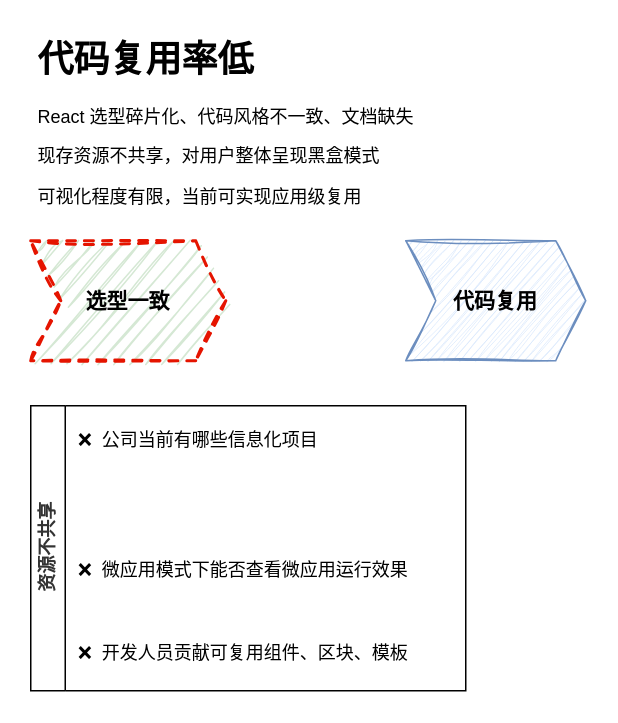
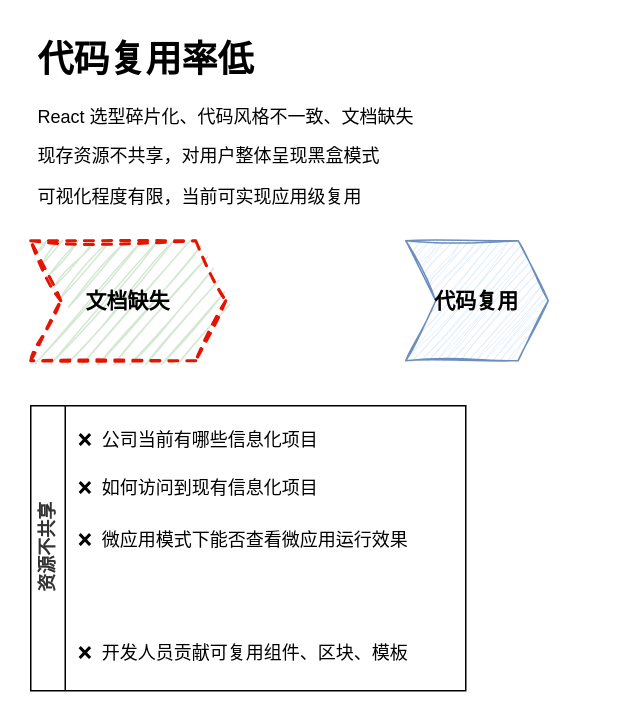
node "选型一致": label "选型一致" -> "文档缺失"
node "代码复用": size 180x120 -> 143x120
node "❌ 如何访问到现有信息化项目": added
node "❌ 微应用模式下能否查看微应用运行效果": moved (263, 571) -> (263, 541)
